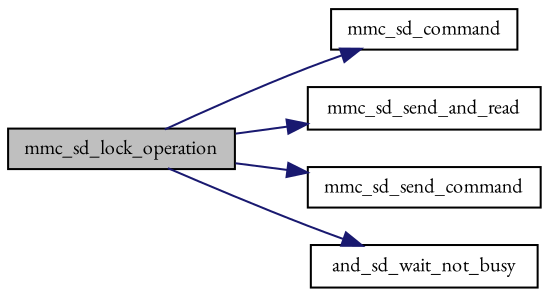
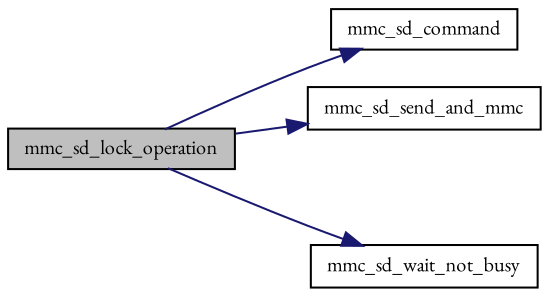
node "mmc_sd_send_and_read": label "mmc_sd_send_and_read" -> "mmc_sd_send_and_mmc"
node "mmc_sd_send_command": removed
node "and_sd_wait_not_busy": label "and_sd_wait_not_busy" -> "mmc_sd_wait_not_busy"
